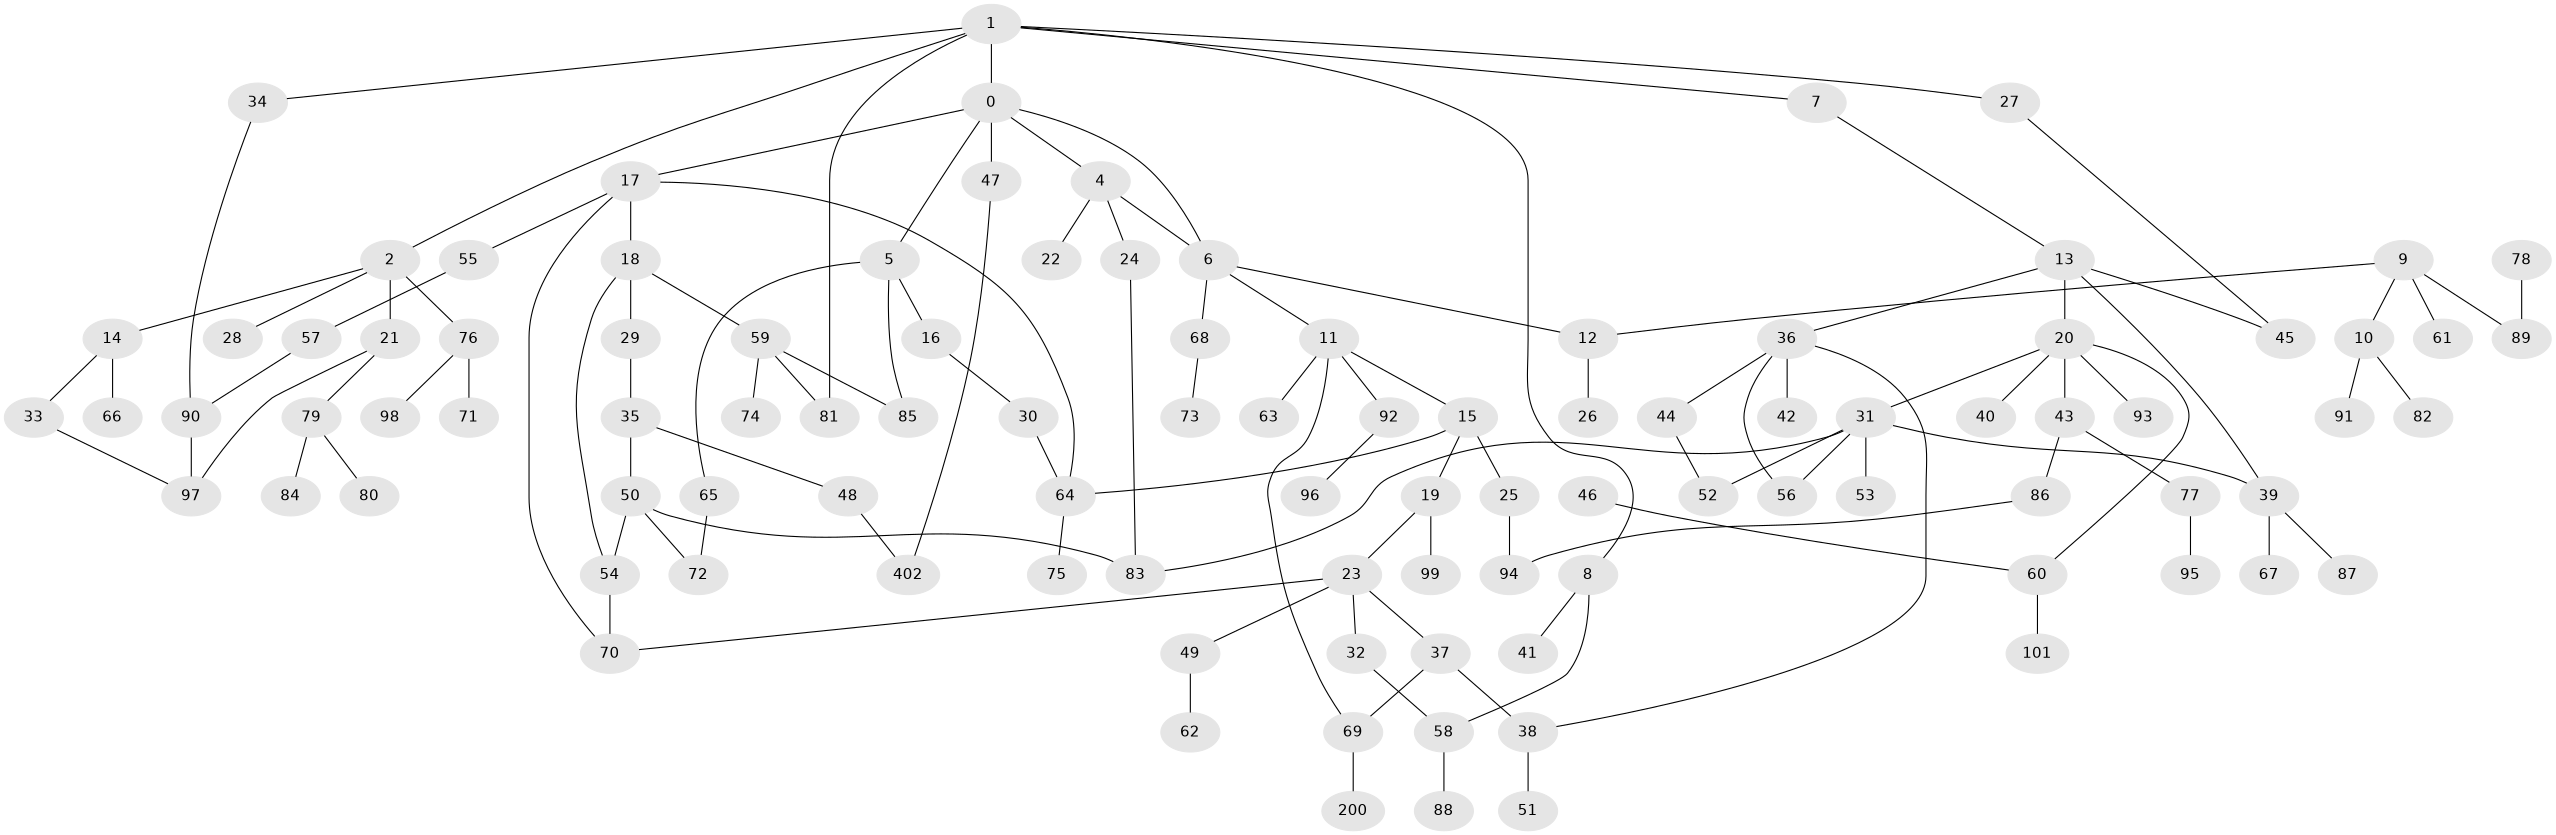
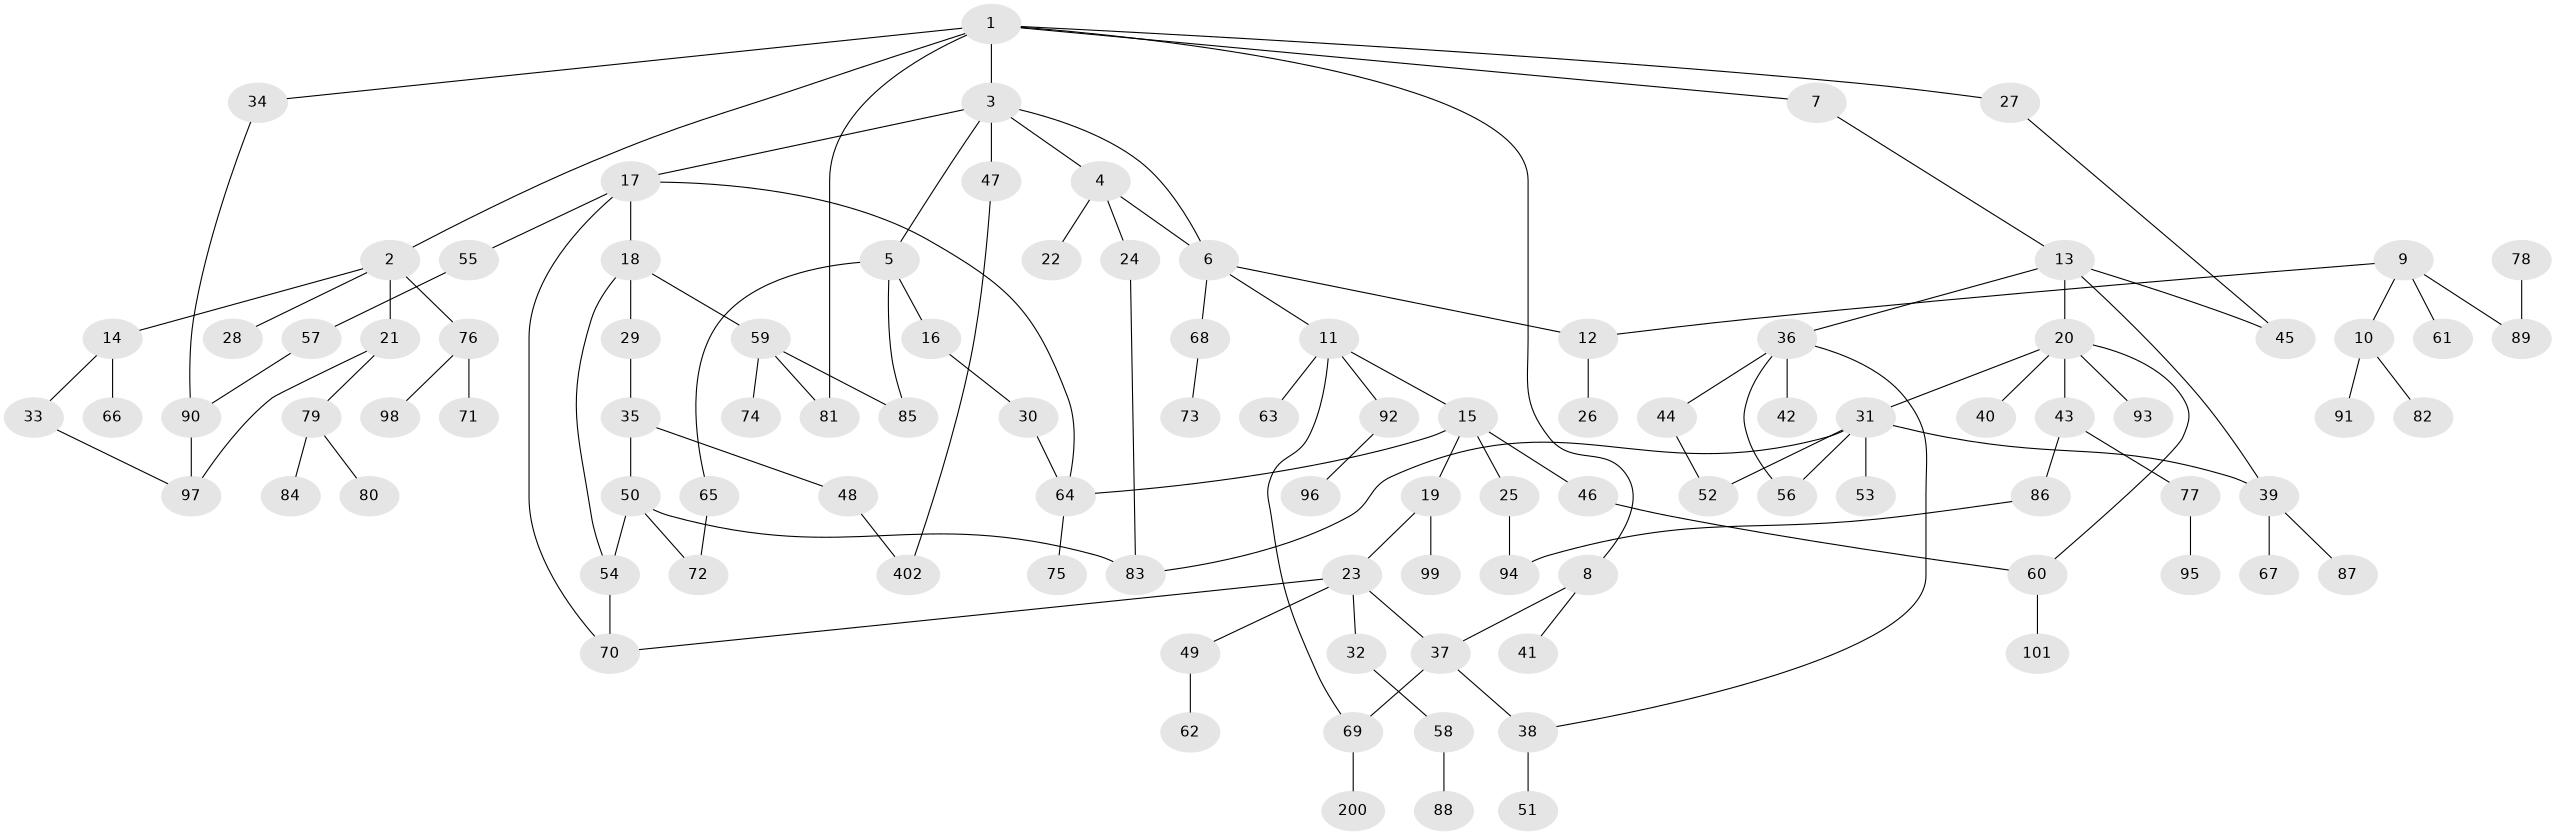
node "0": label "0" -> "3"
edge "15" -- "46": added
edge "8" -- "58": now "8" -- "37"
